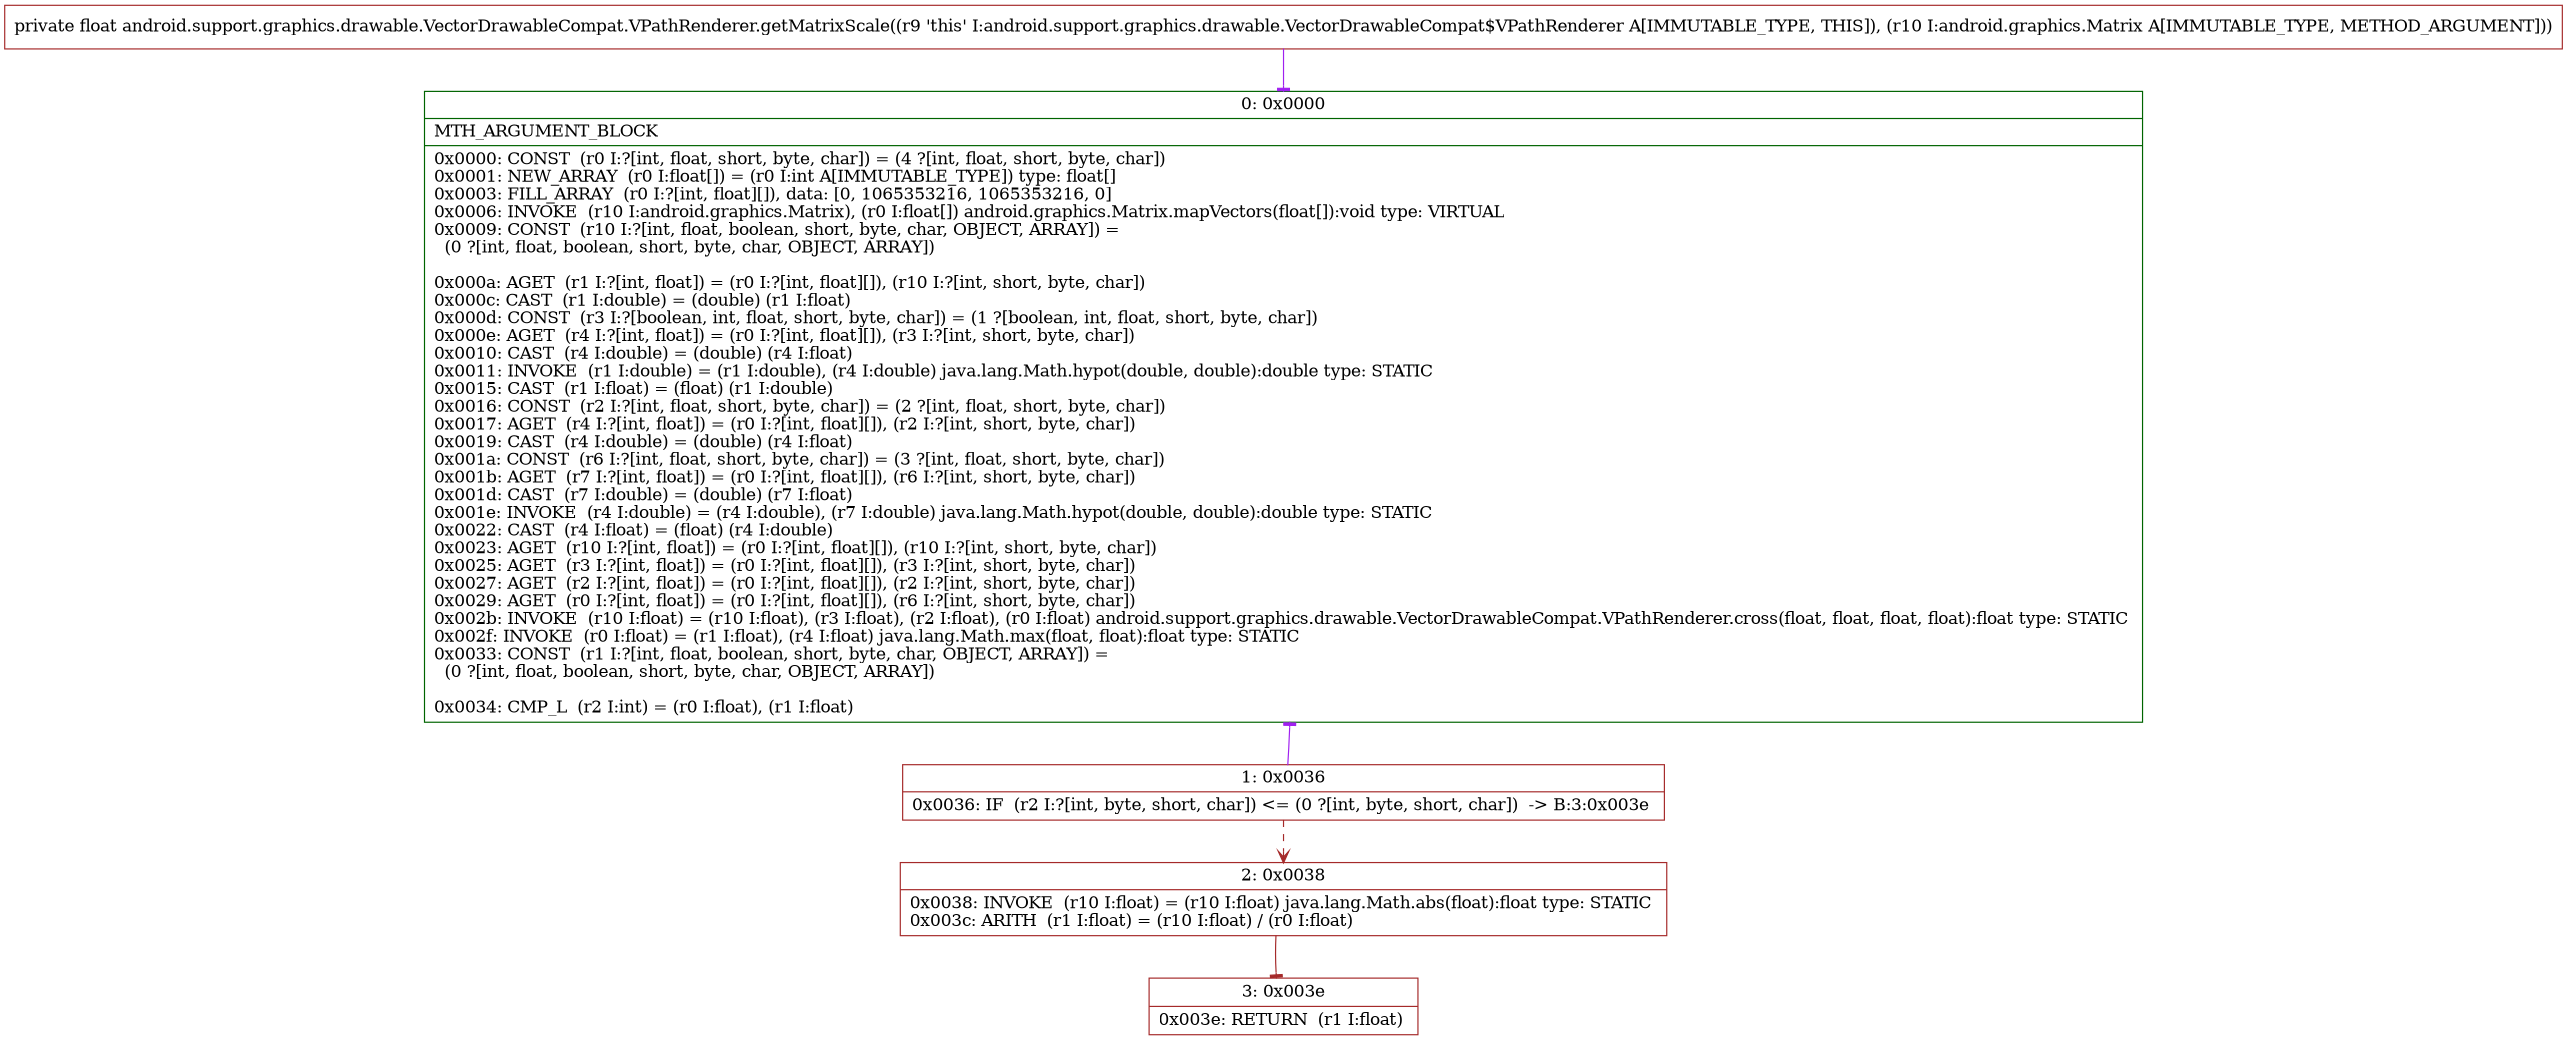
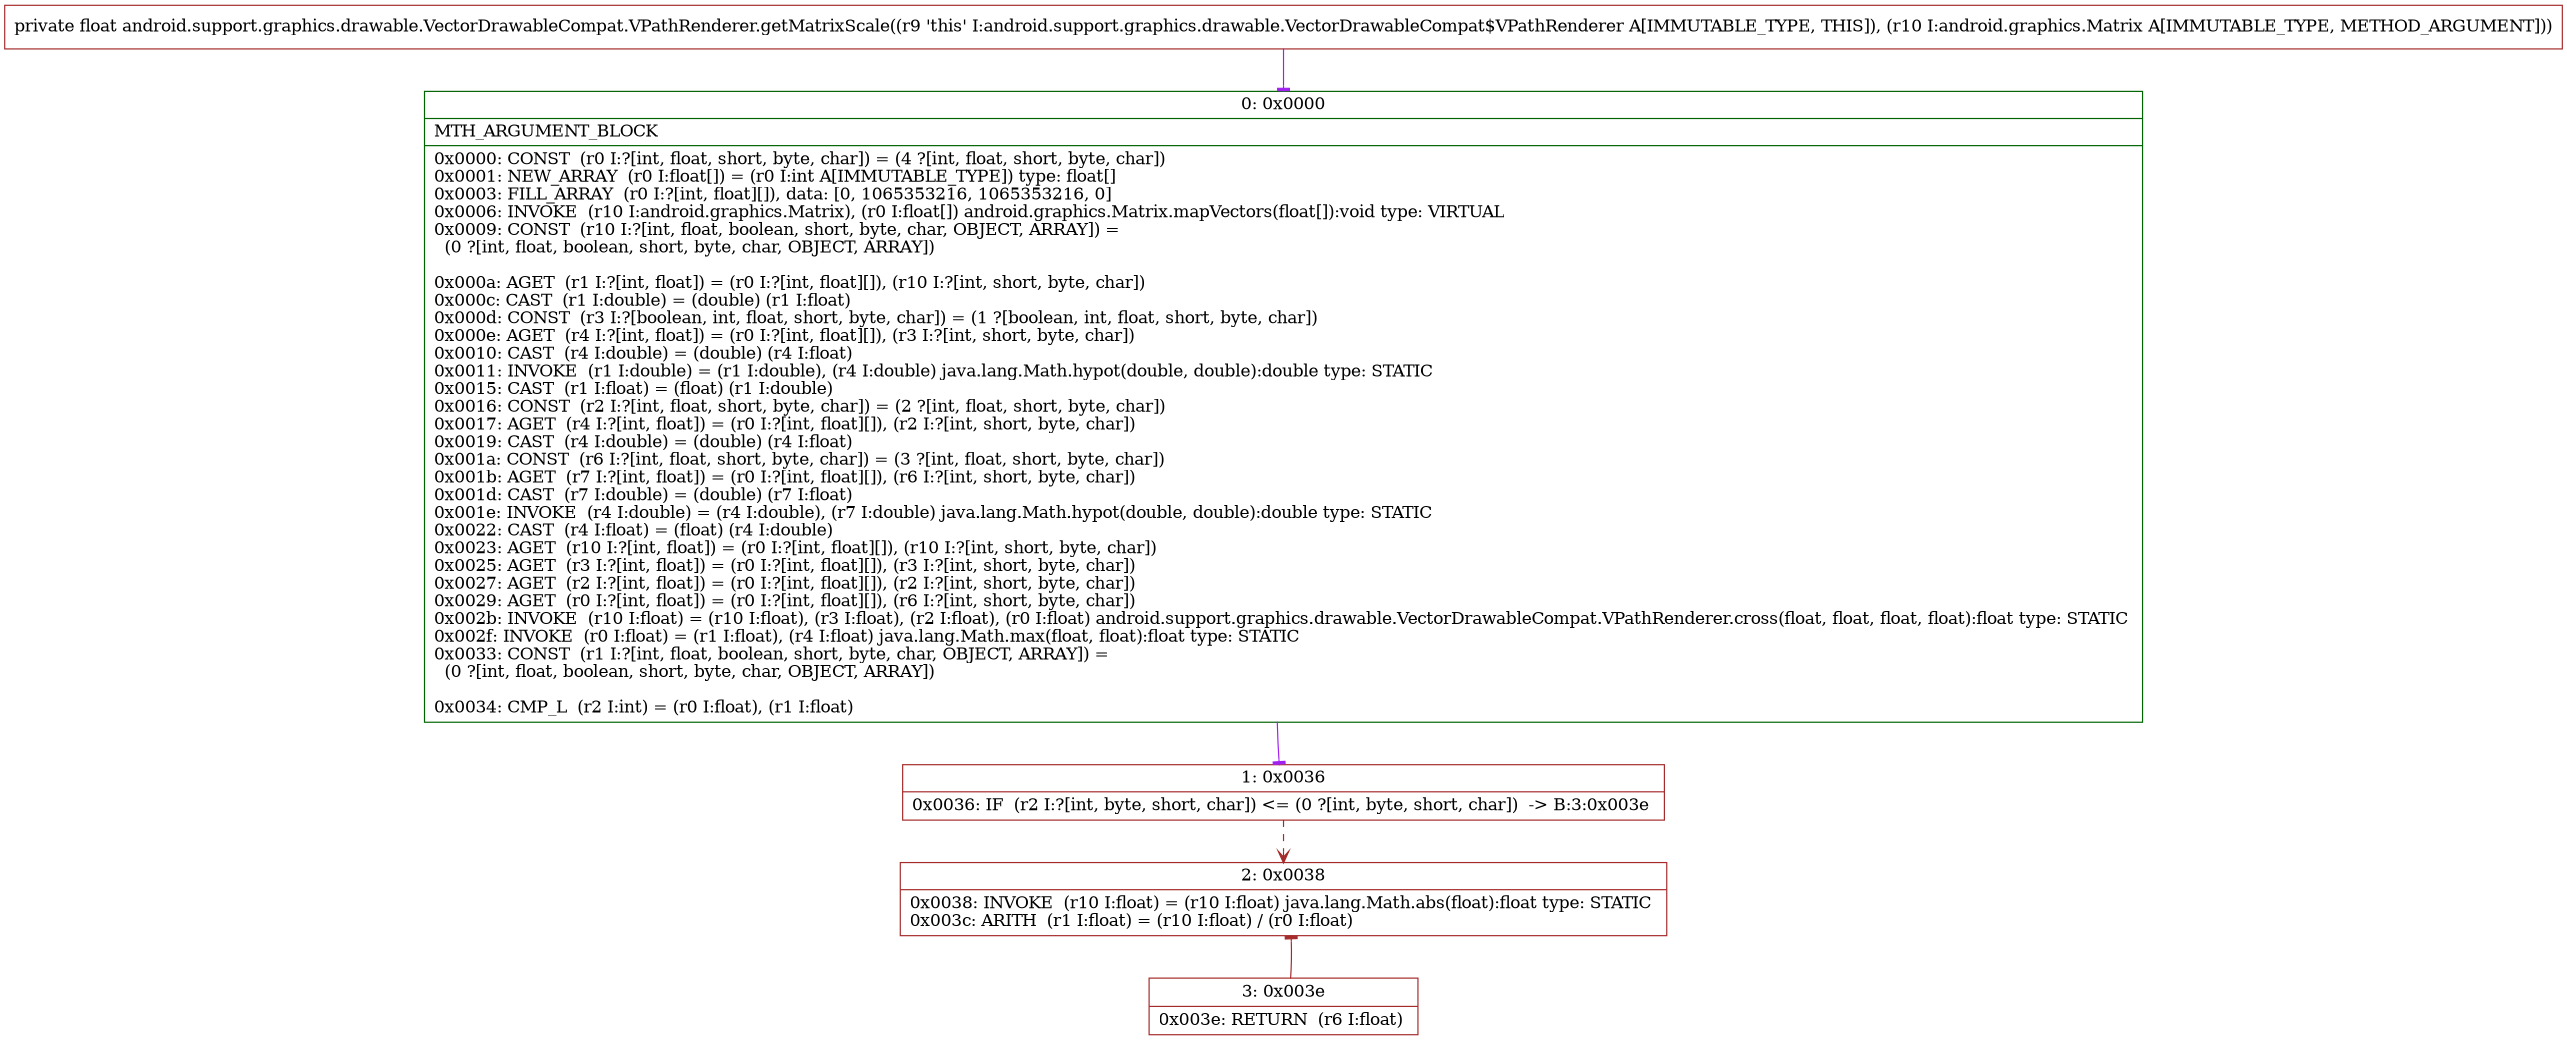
edge "1: 0x0036" -> "0: 0x0000": reversed
edge "2: 0x0038" -> "3: 0x003e": reversed
node "3: 0x003e": text "0x003e: RETURN  (r1 I:float)" -> "0x003e: RETURN  (r6 I:float)"
